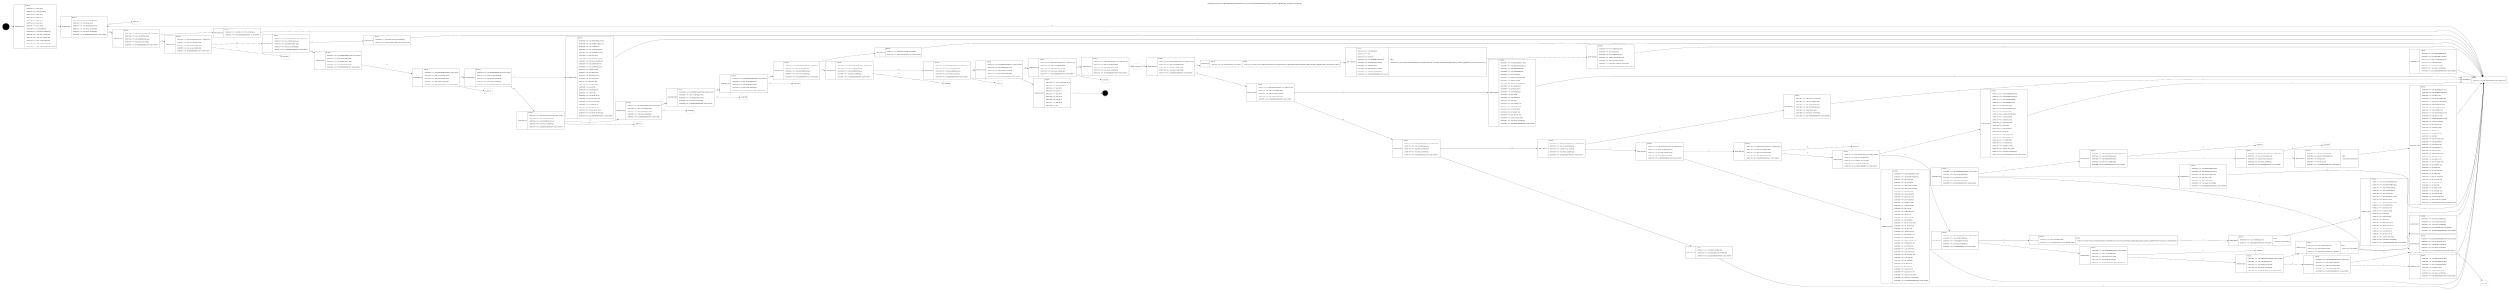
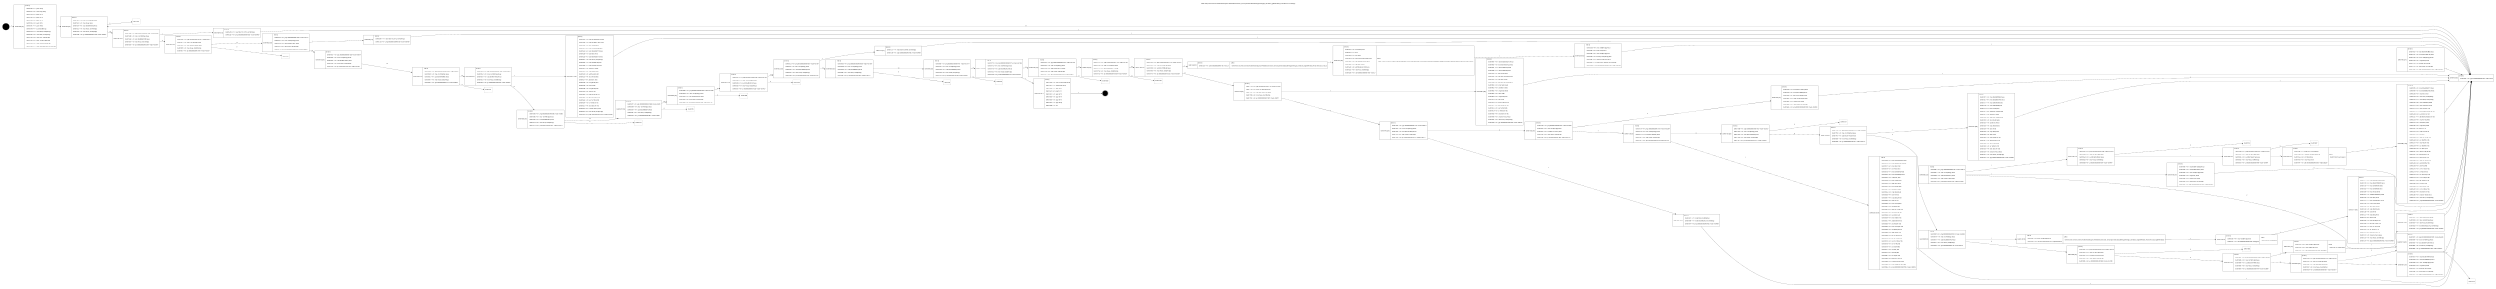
edge "0x401eb9" -> "0x401760 [25]": now "0x401747 [25]" -> "0x401760 [25]"
